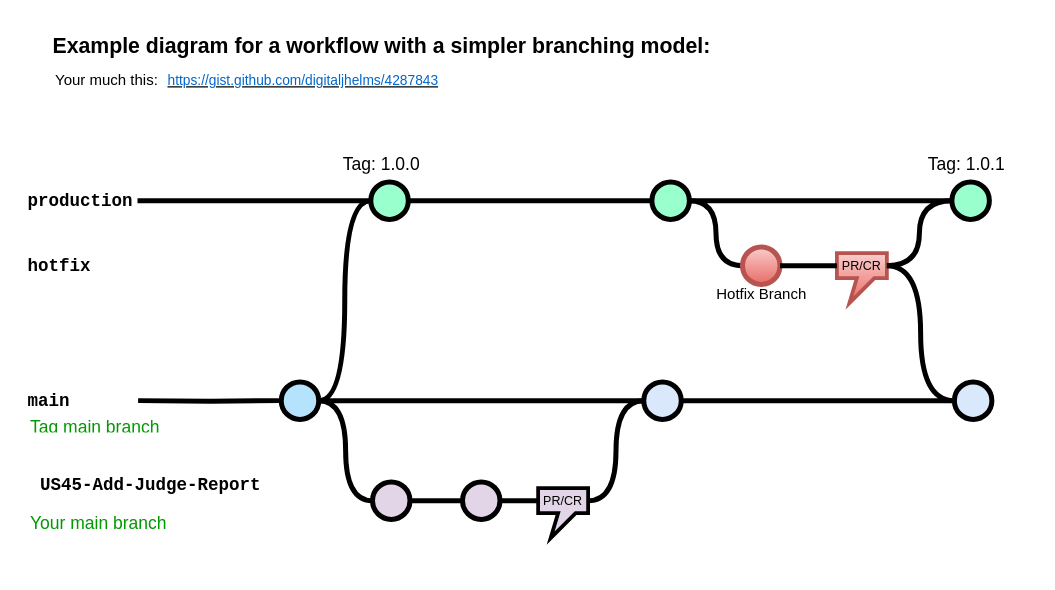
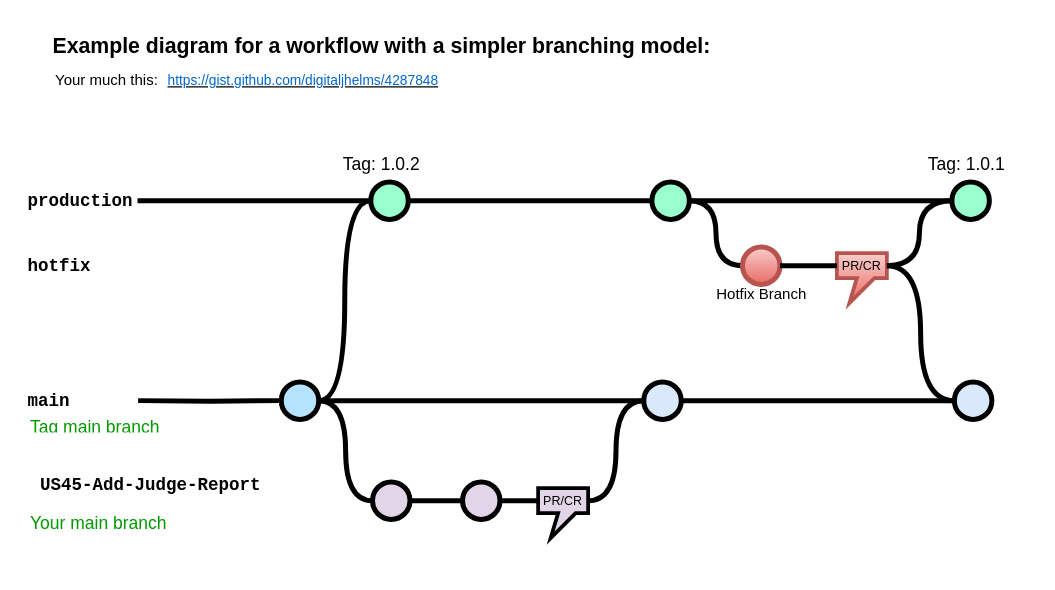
node "https://gist.github.com/digitaljhelms/4287843": label "https://gist.github.com/digitaljhelms/4287843" -> "https://gist.github.com/digitaljhelms/4287848"
node "Tag: 1.0.0": label "Tag: 1.0.0" -> "Tag: 1.0.2"
